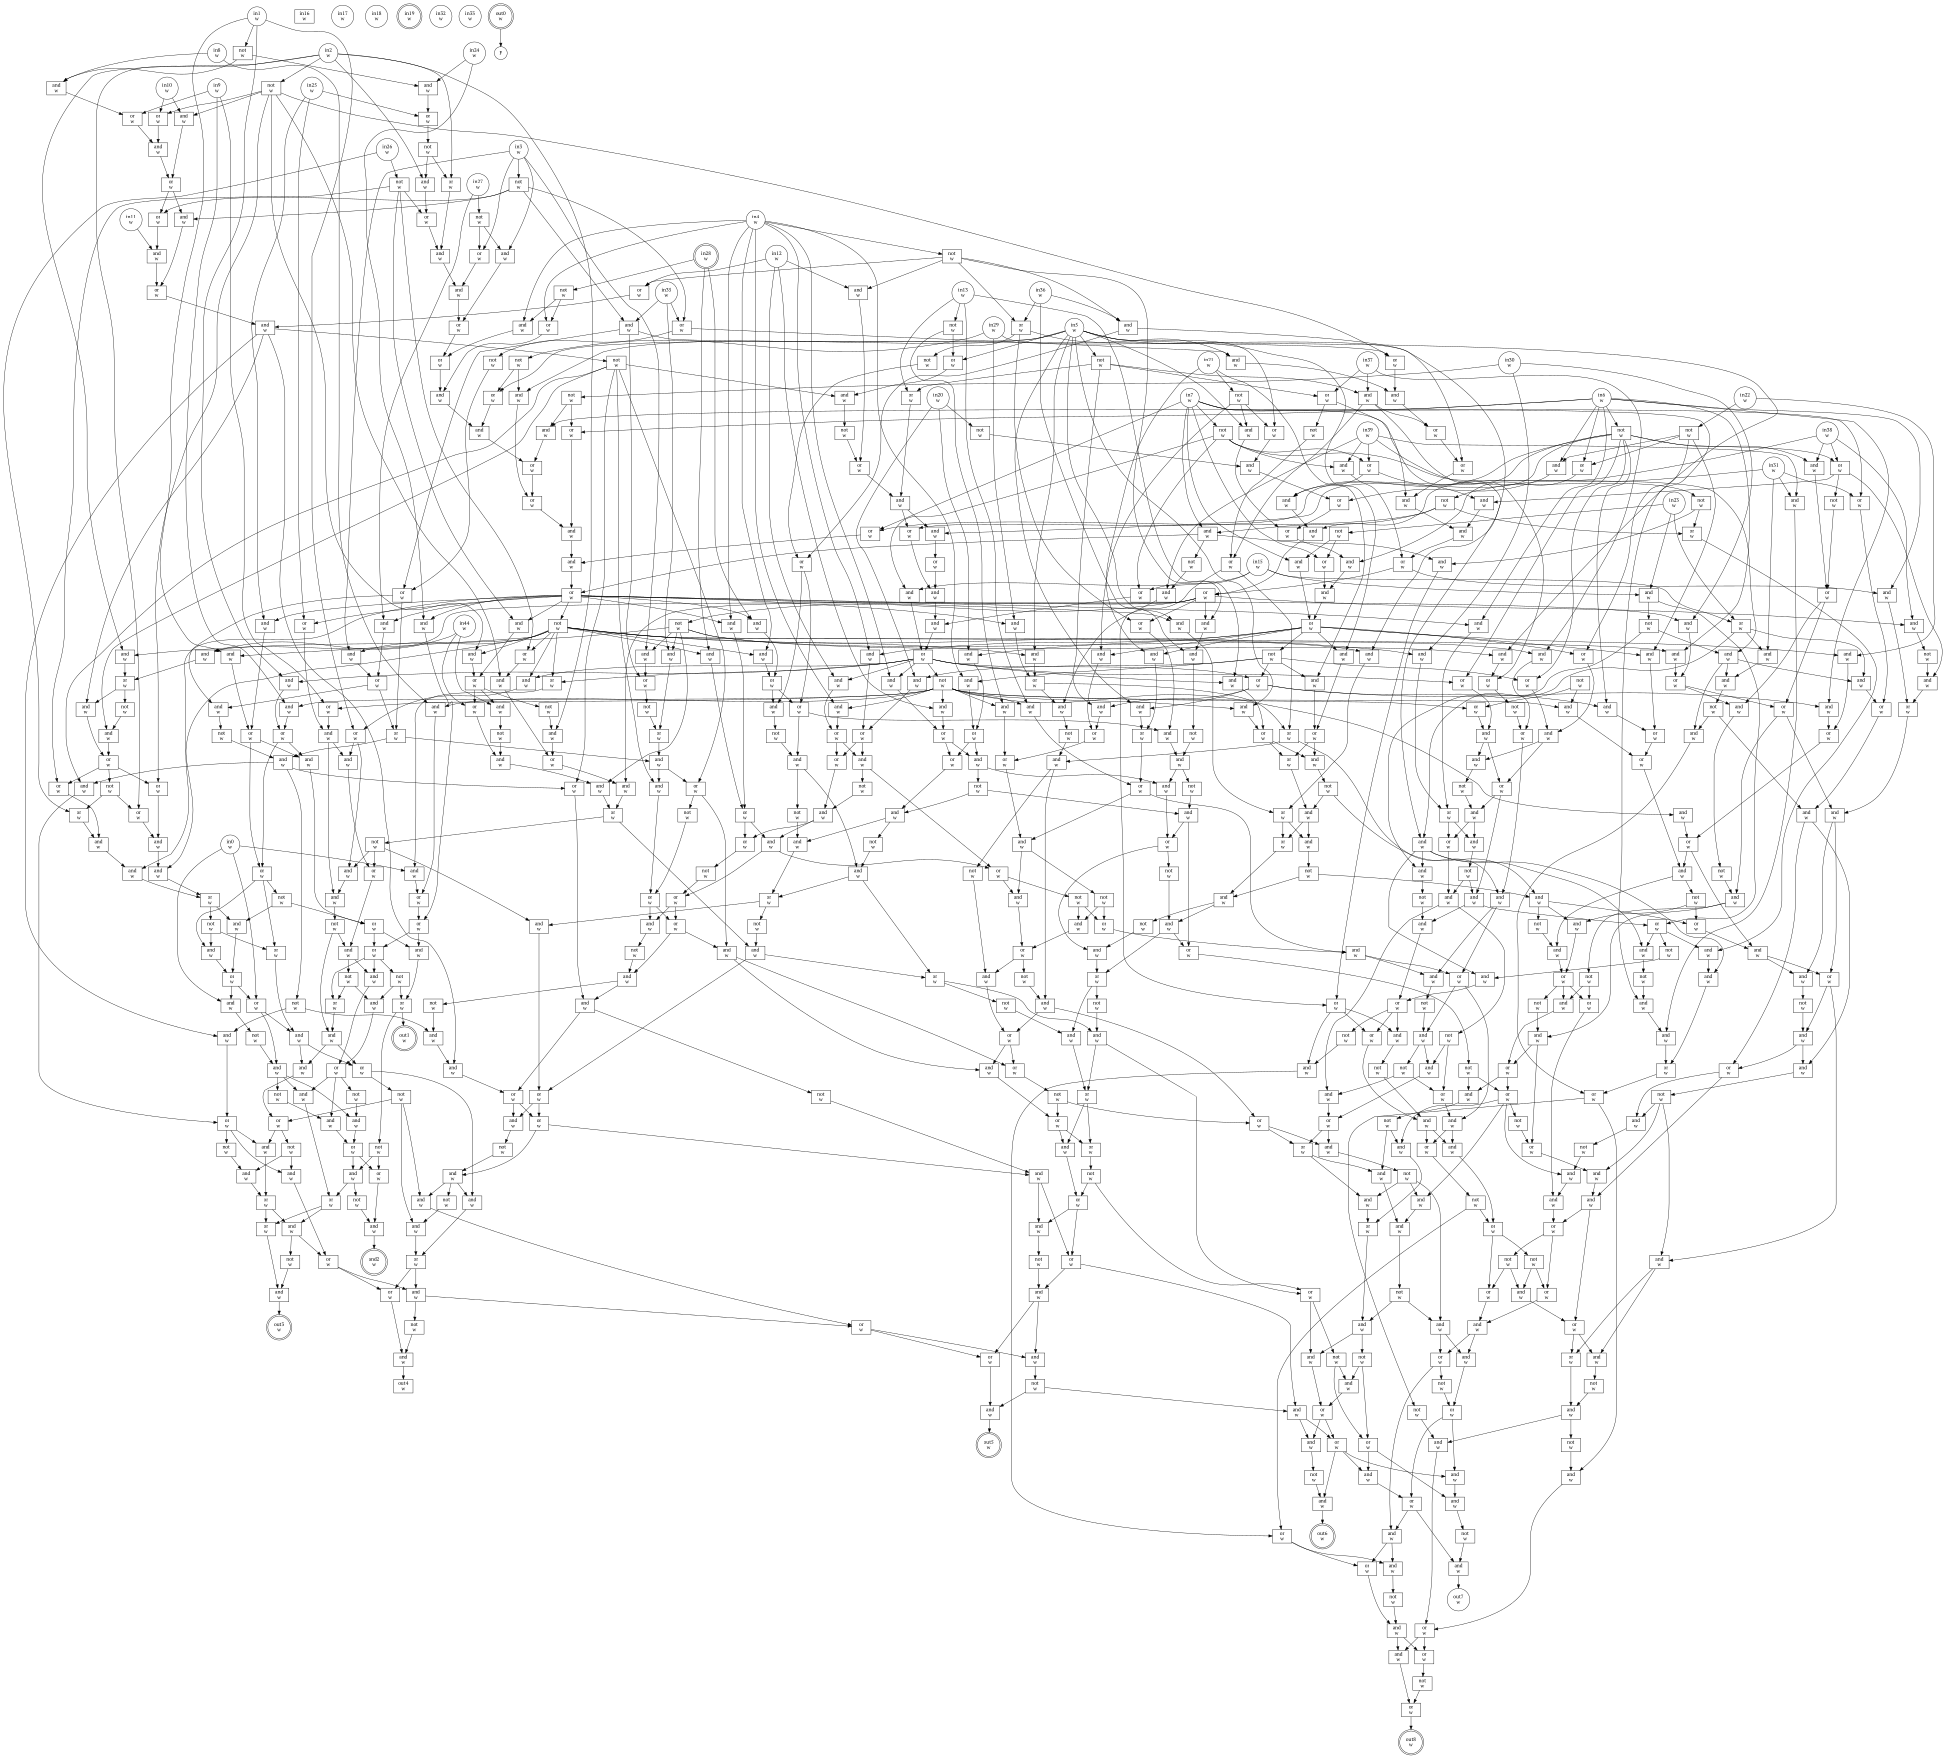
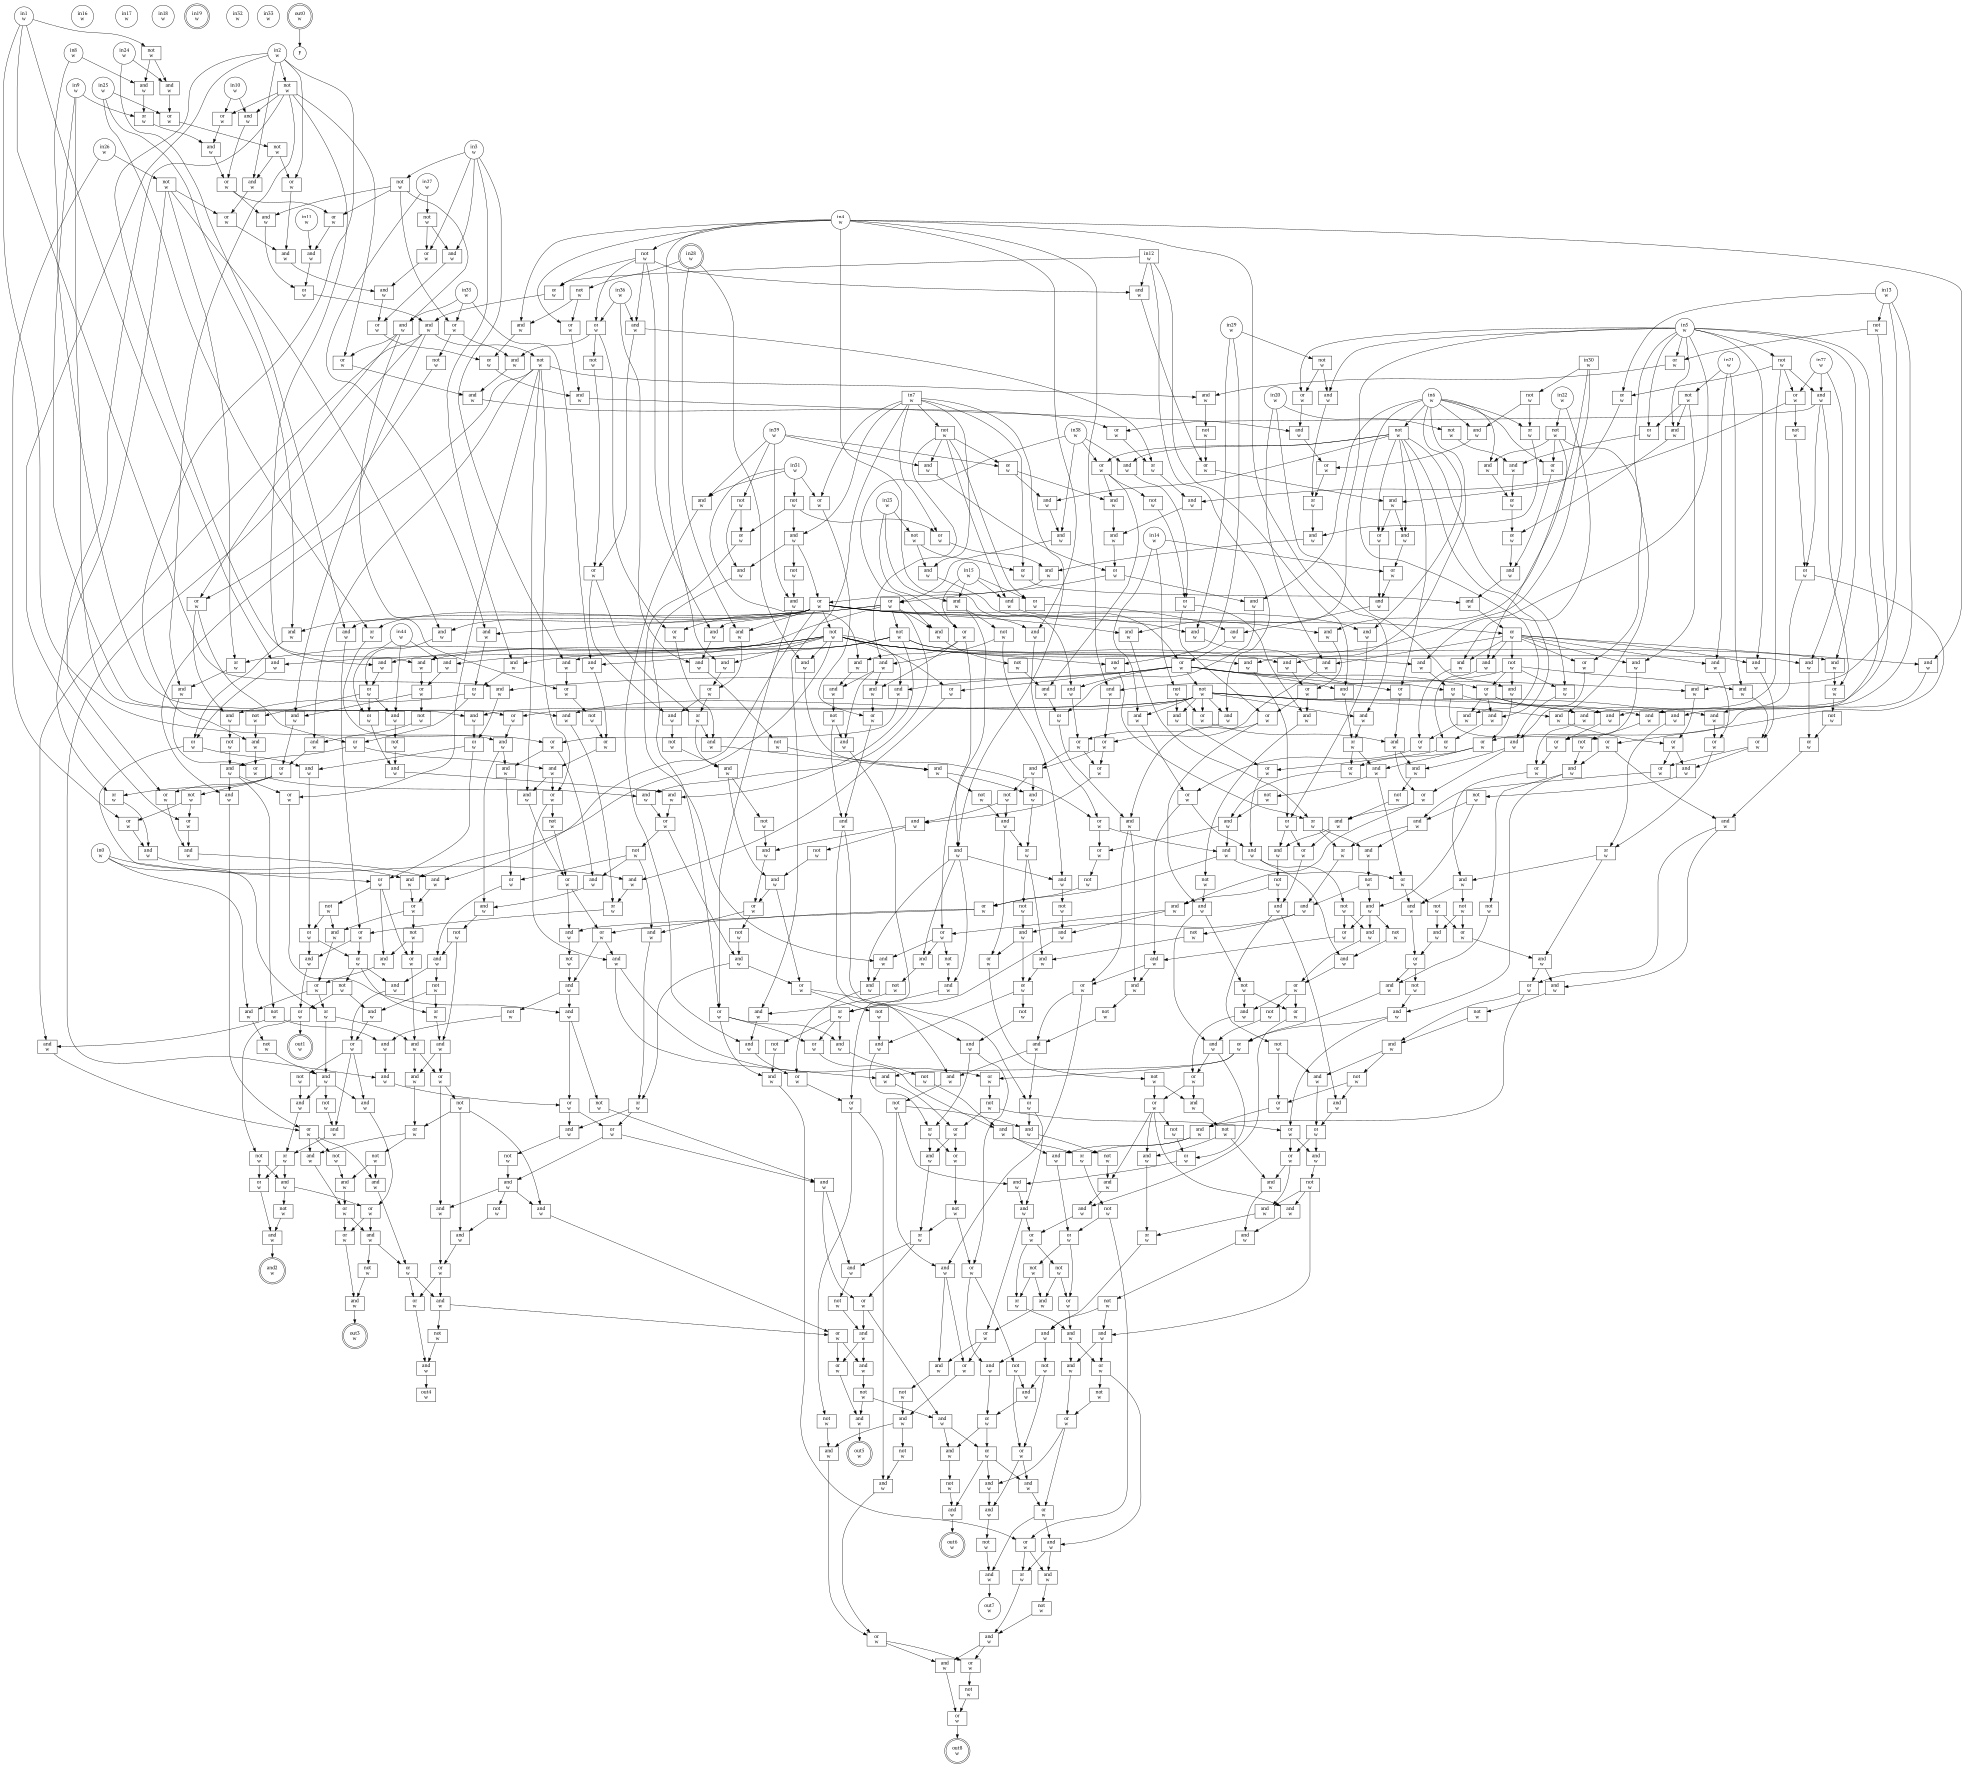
node "in16 w": shape box -> circle
node "in12 w": shape circle -> box
node "in37 w": label "in37 w" -> "in77 w"
node "in30 w": shape circle -> box
node "in7 w": shape circle -> box
node "in14 w": added
